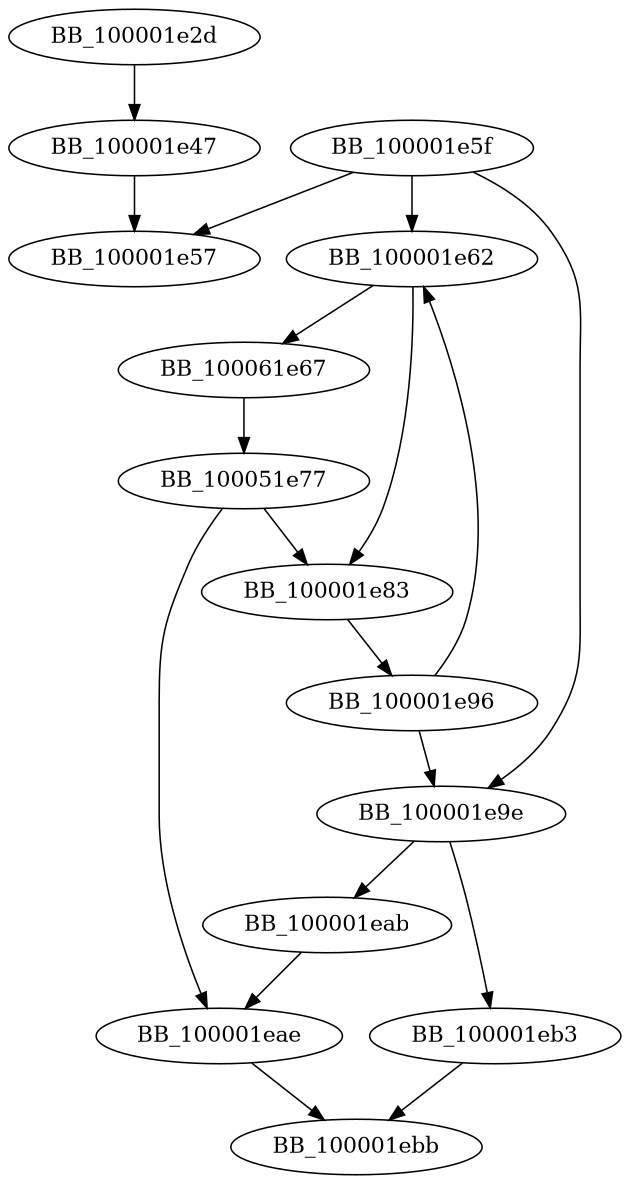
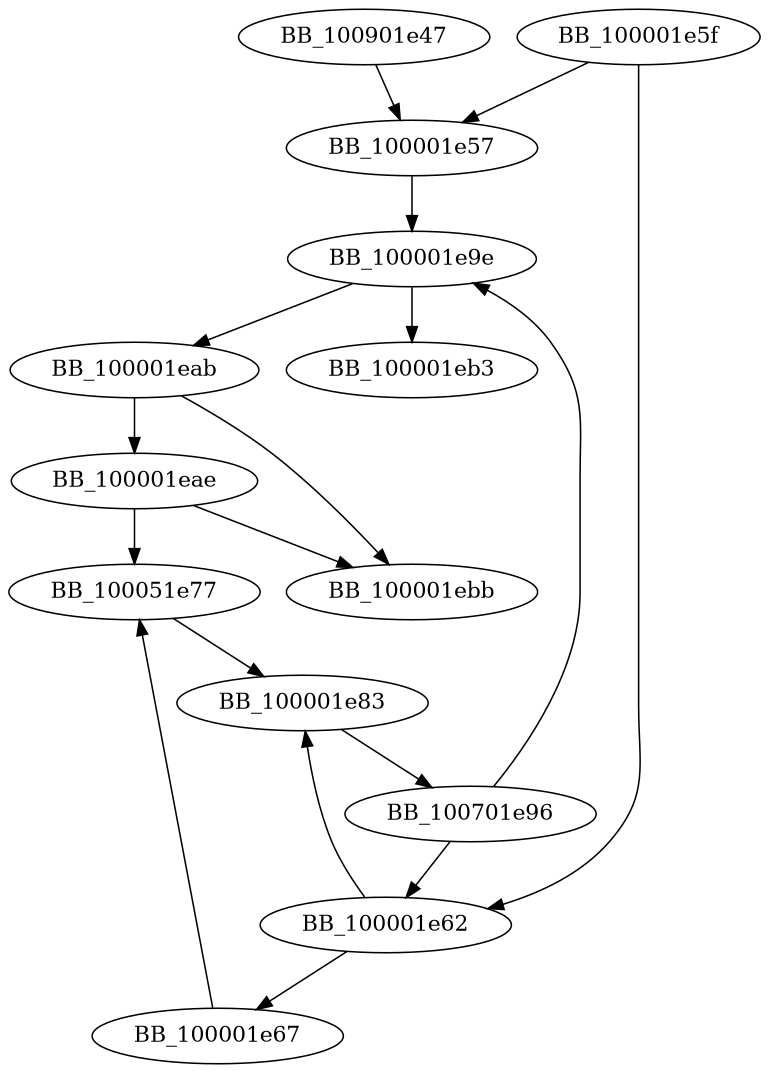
node "BB_100001e2d": removed
node "BB_100001e47": label "BB_100001e47" -> "BB_100901e47"
node "BB_100061e67": label "BB_100061e67" -> "BB_100001e67"
edge "BB_100001e5f" -> "BB_100001e9e": now "BB_100001e57" -> "BB_100001e9e"
node "BB_100001e96": label "BB_100001e96" -> "BB_100701e96"
edge "BB_100051e77" -> "BB_100001eae": reversed
edge "BB_100001eb3" -> "BB_100001ebb": now "BB_100001eab" -> "BB_100001ebb"
